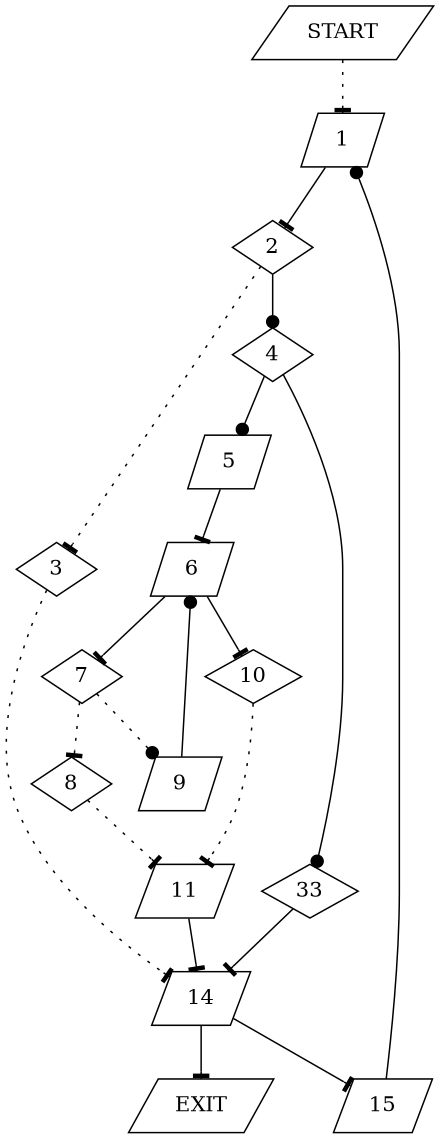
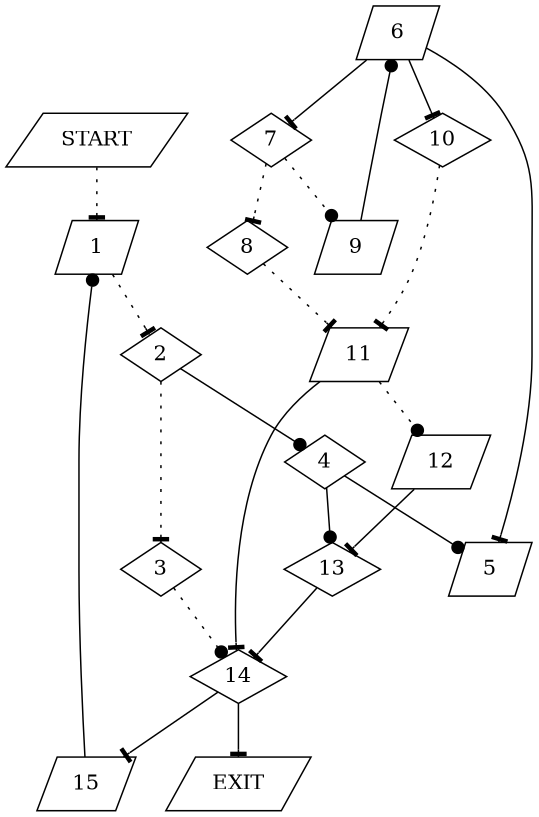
edge "1" -> "2": style solid -> dotted
node "12": added
edge "5" -> "6": reversed
edge "3" -> "14": arrowhead tee -> dot
node "33": label "33" -> "13"
node "14": shape parallelogram -> diamond
